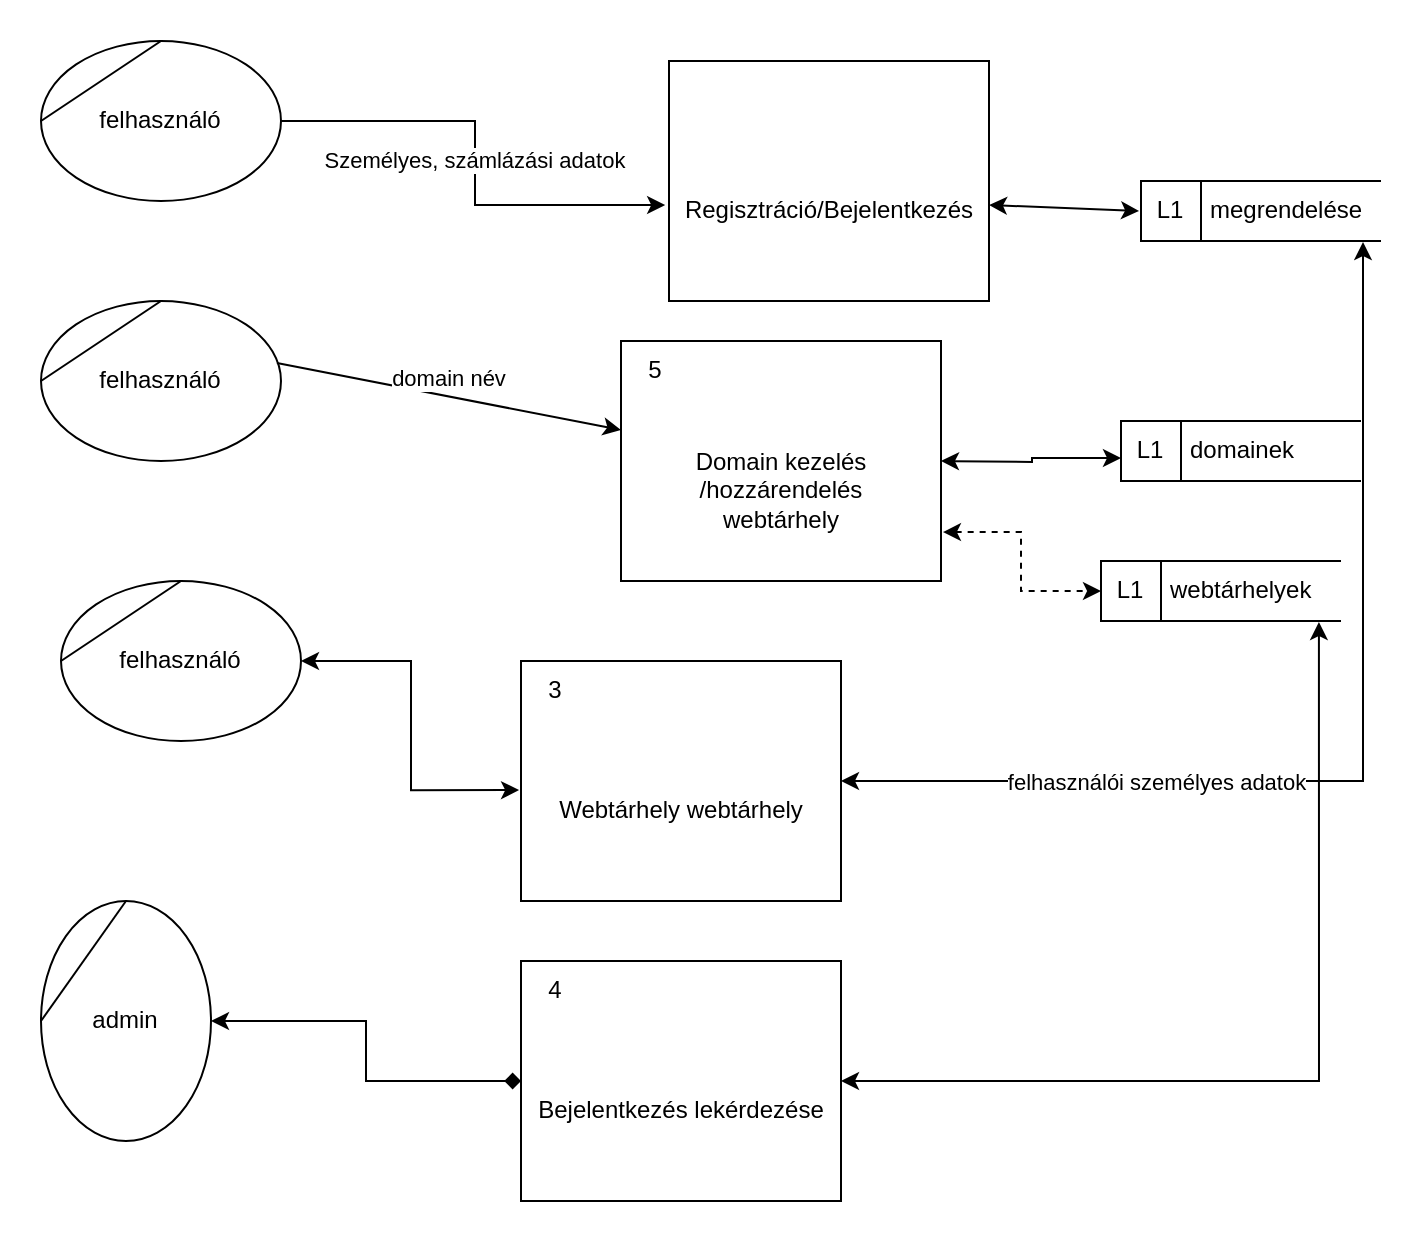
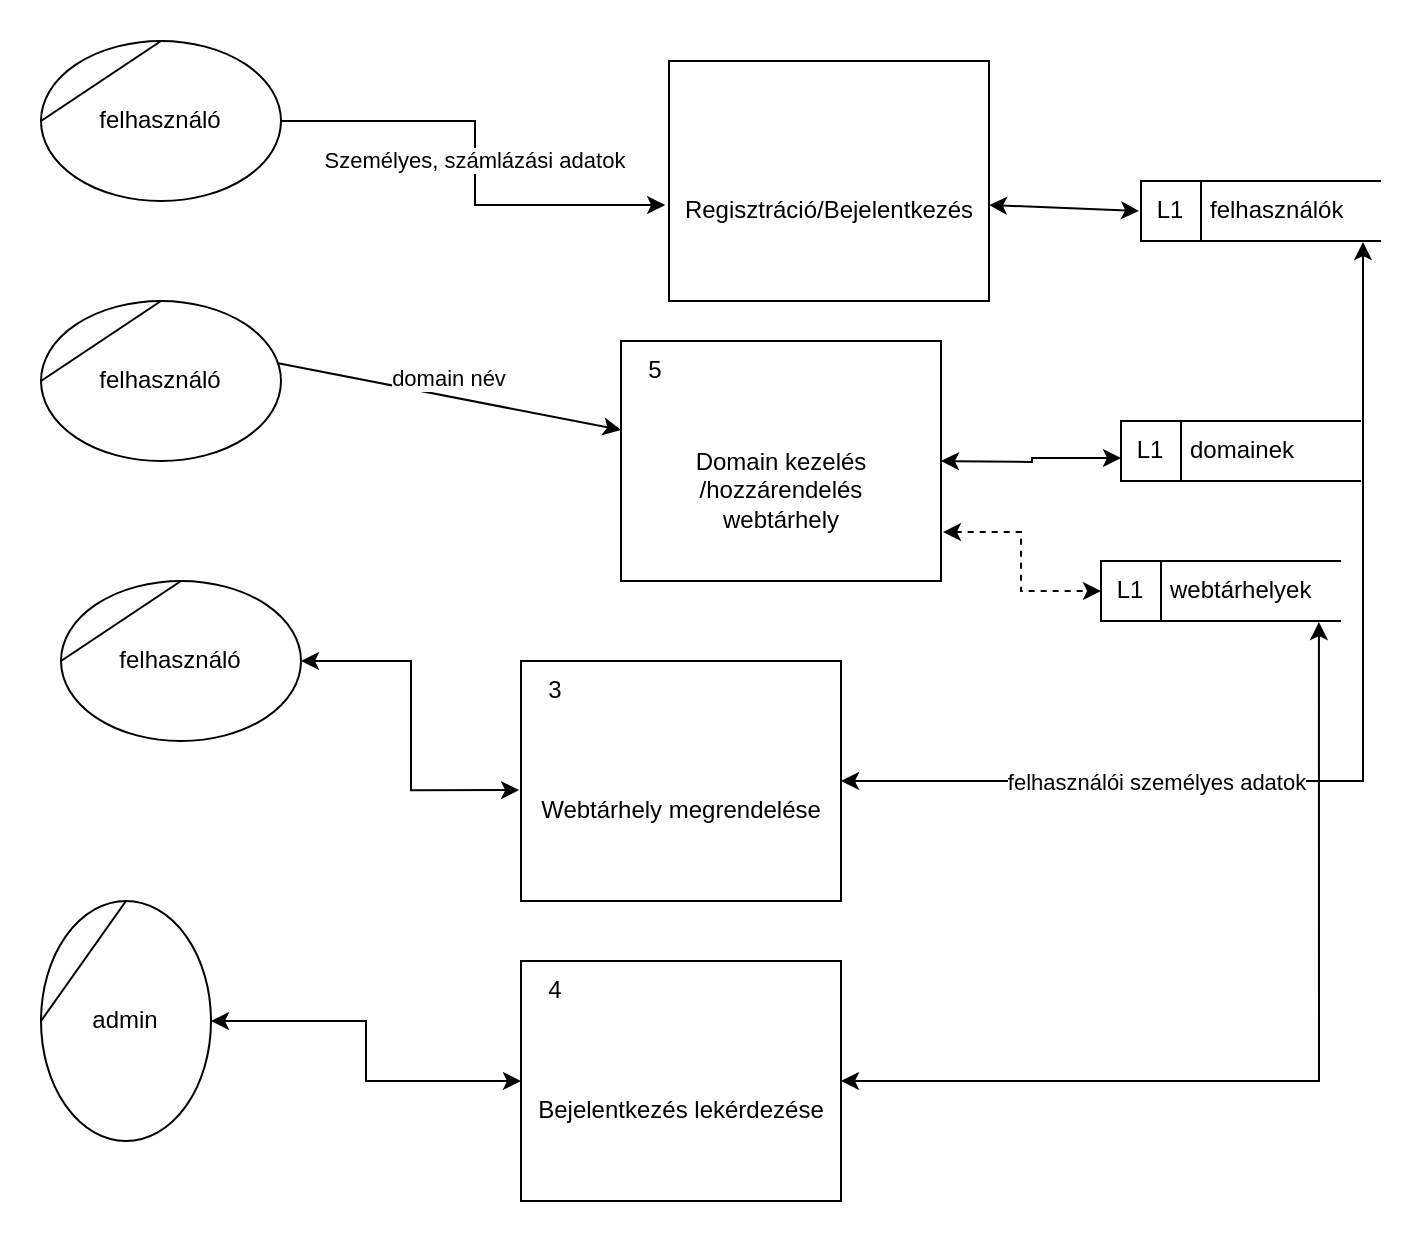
node "megrendelése": label "megrendelése" -> "felhasználók"
node "Webtárhely webtárhely": label "Webtárhely webtárhely" -> "Webtárhely megrendelése"
edge "admin" -- "Bejelentkezés lekérdezése": arrowhead diamond -> classic
